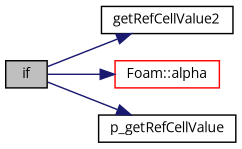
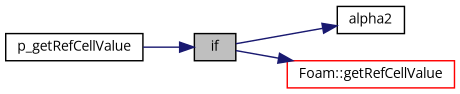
node "getRefCellValue2": label "getRefCellValue2" -> "alpha2"
node "Foam::alpha": label "Foam::alpha" -> "Foam::getRefCellValue"
edge "if" -> "p_getRefCellValue": reversed
